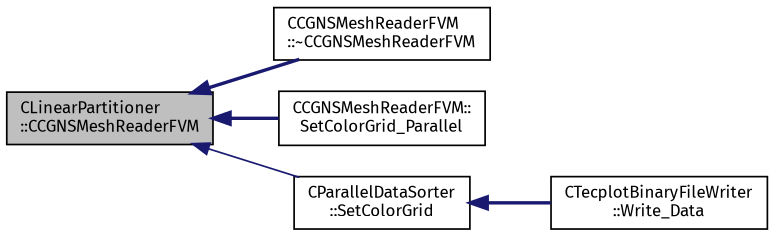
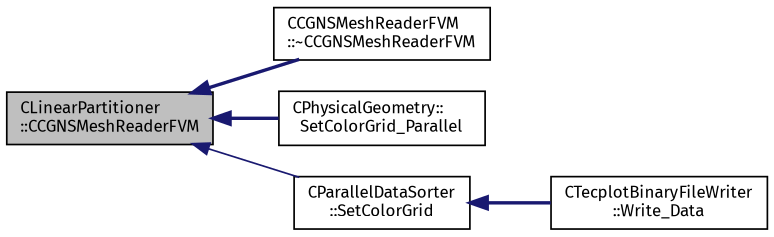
node "CCGNSMeshReaderFVM:: SetColorGrid_Parallel": label "CCGNSMeshReaderFVM:: SetColorGrid_Parallel" -> "CPhysicalGeometry:: SetColorGrid_Parallel"
